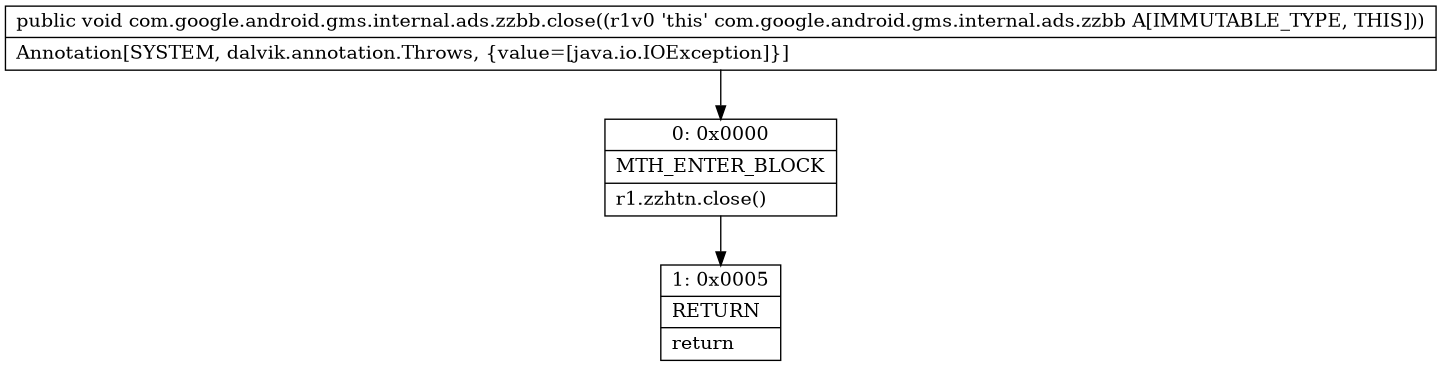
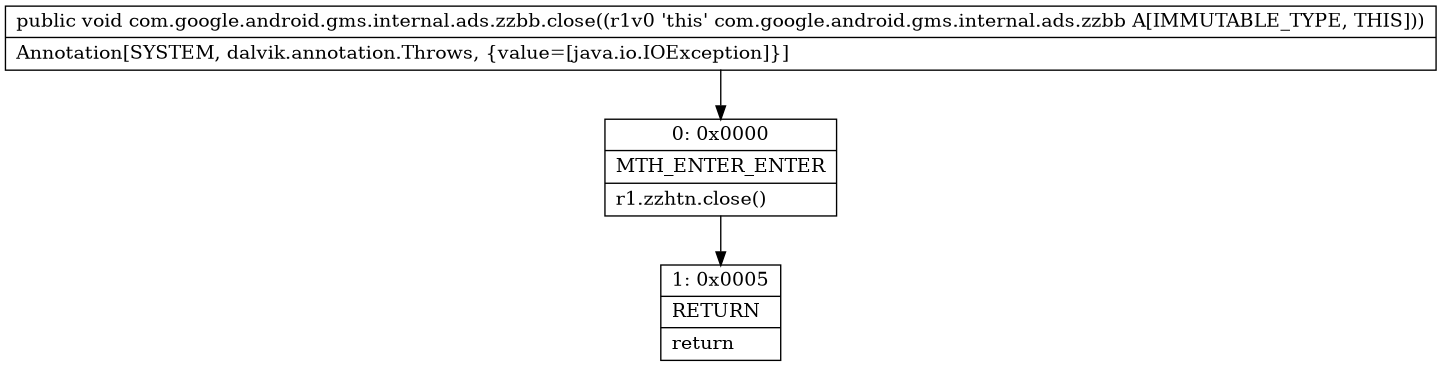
node "0: 0x0000": text "MTH_ENTER_BLOCK" -> "MTH_ENTER_ENTER"
